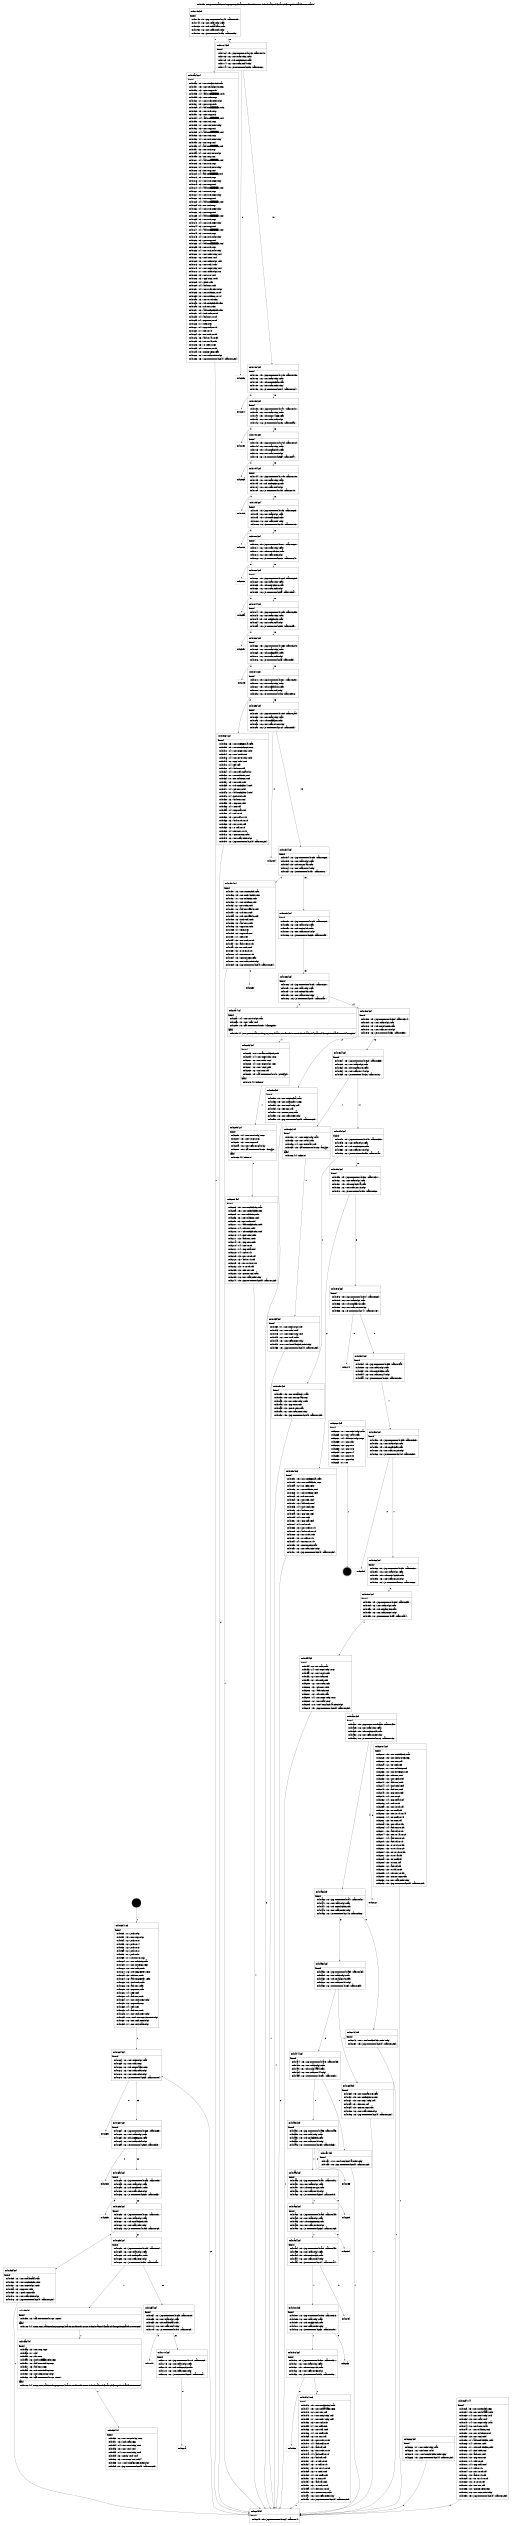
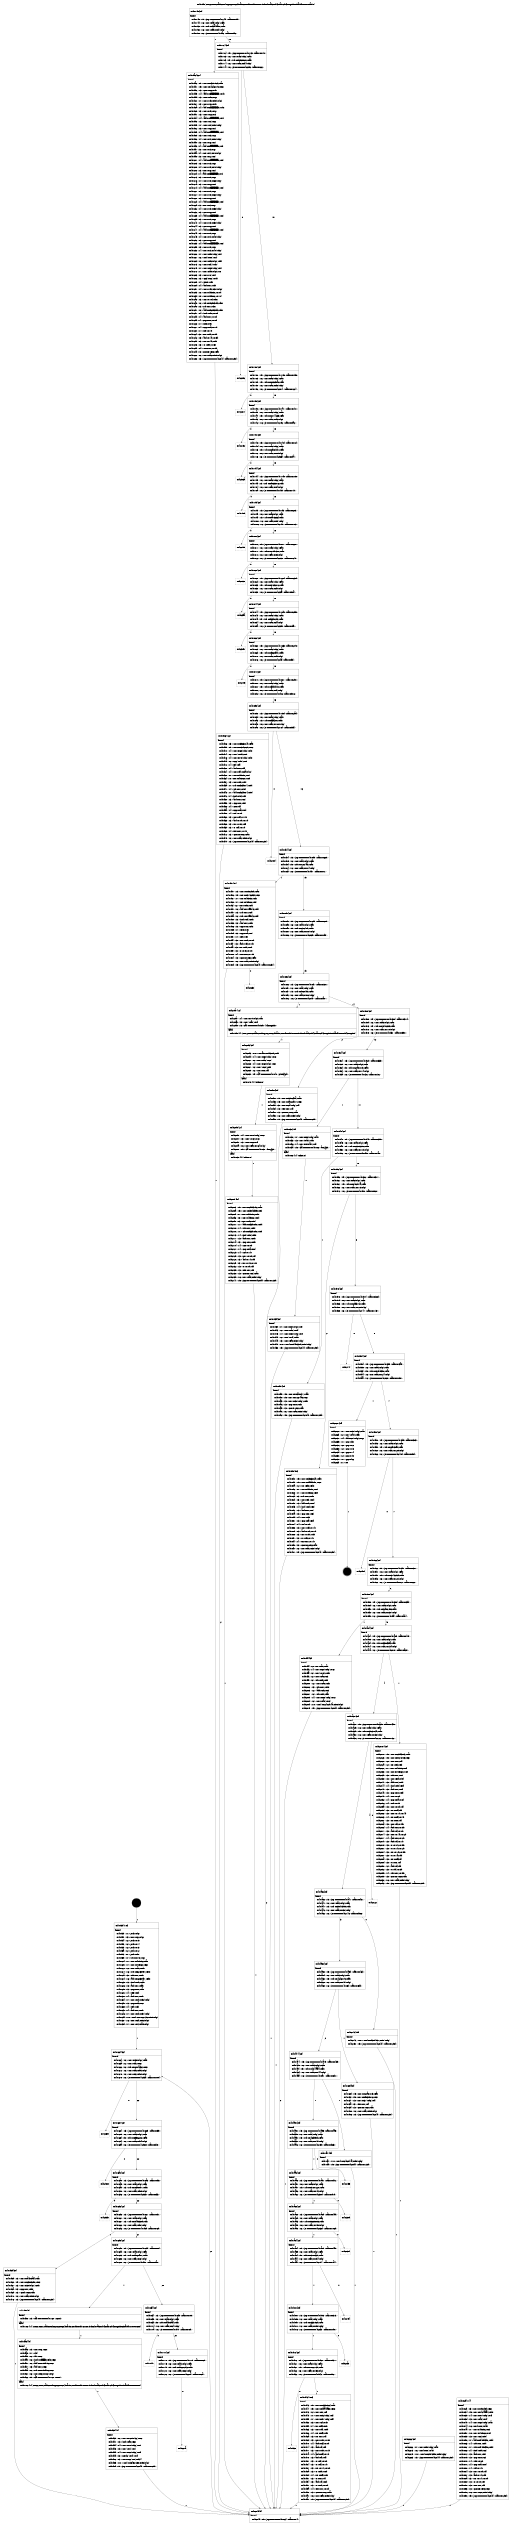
edge "0x40187c [28]" -> "0x401f06 [122]": removed, label "2"
edge "0x401994 [28]" -> "0x402688 [24]": added, label "1"
node "0x401a04 [28]": added
edge "0x401fcb [41]" -> "0x40284d [5]": added, label "1"
